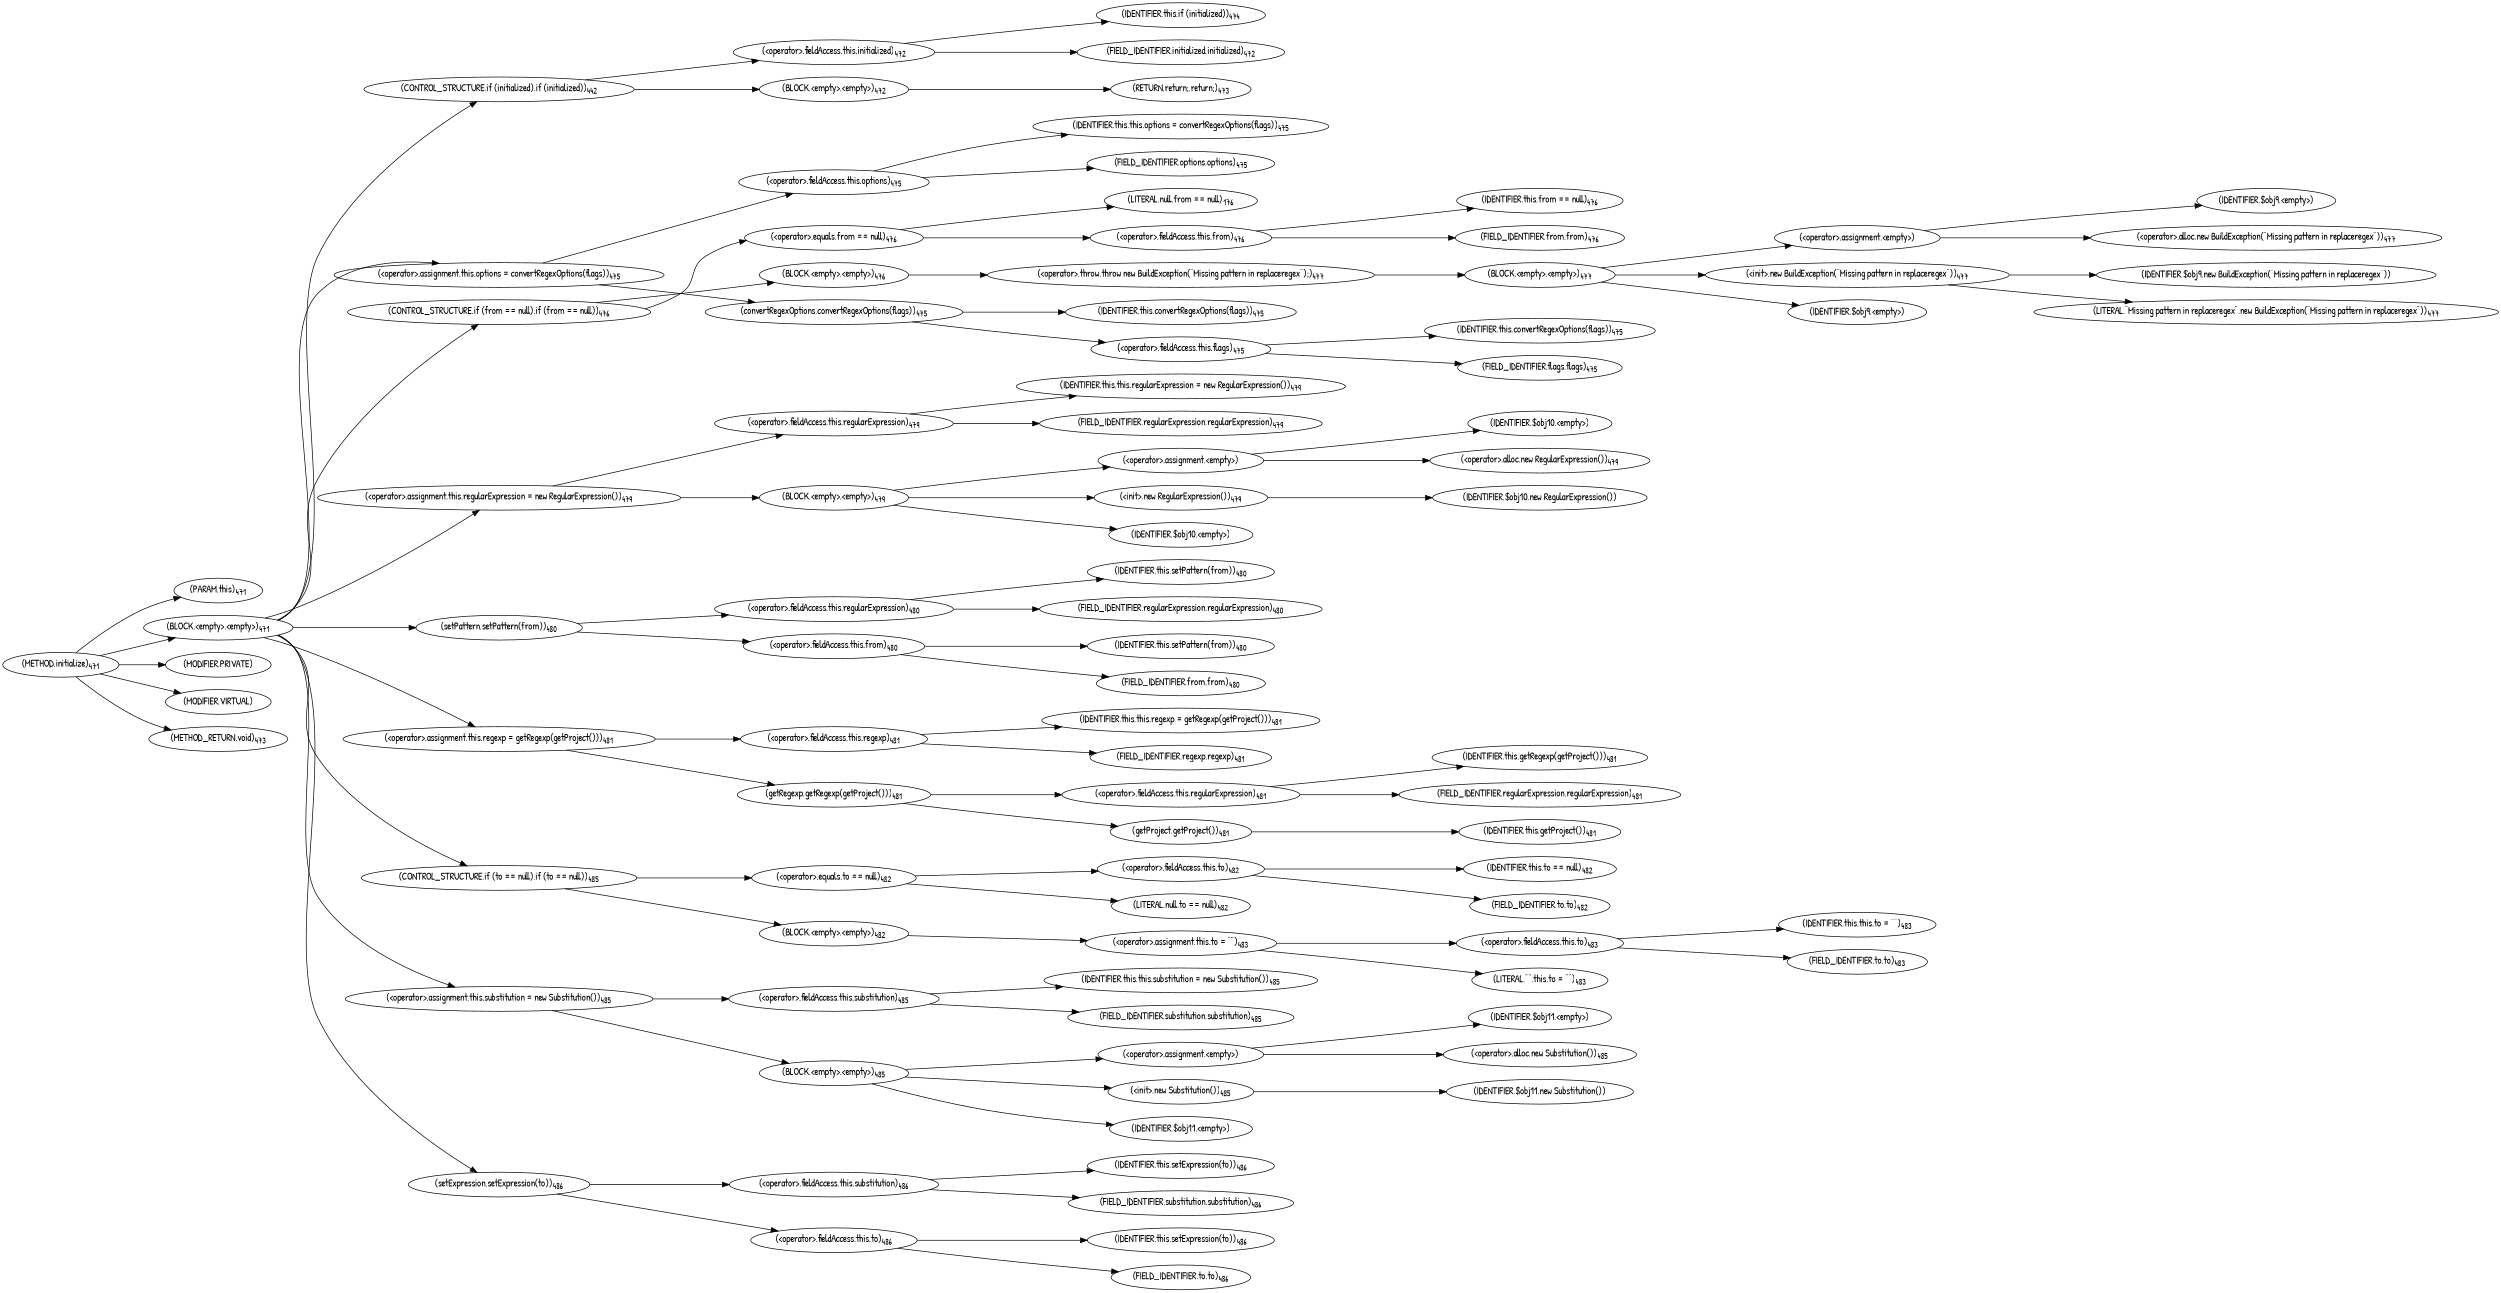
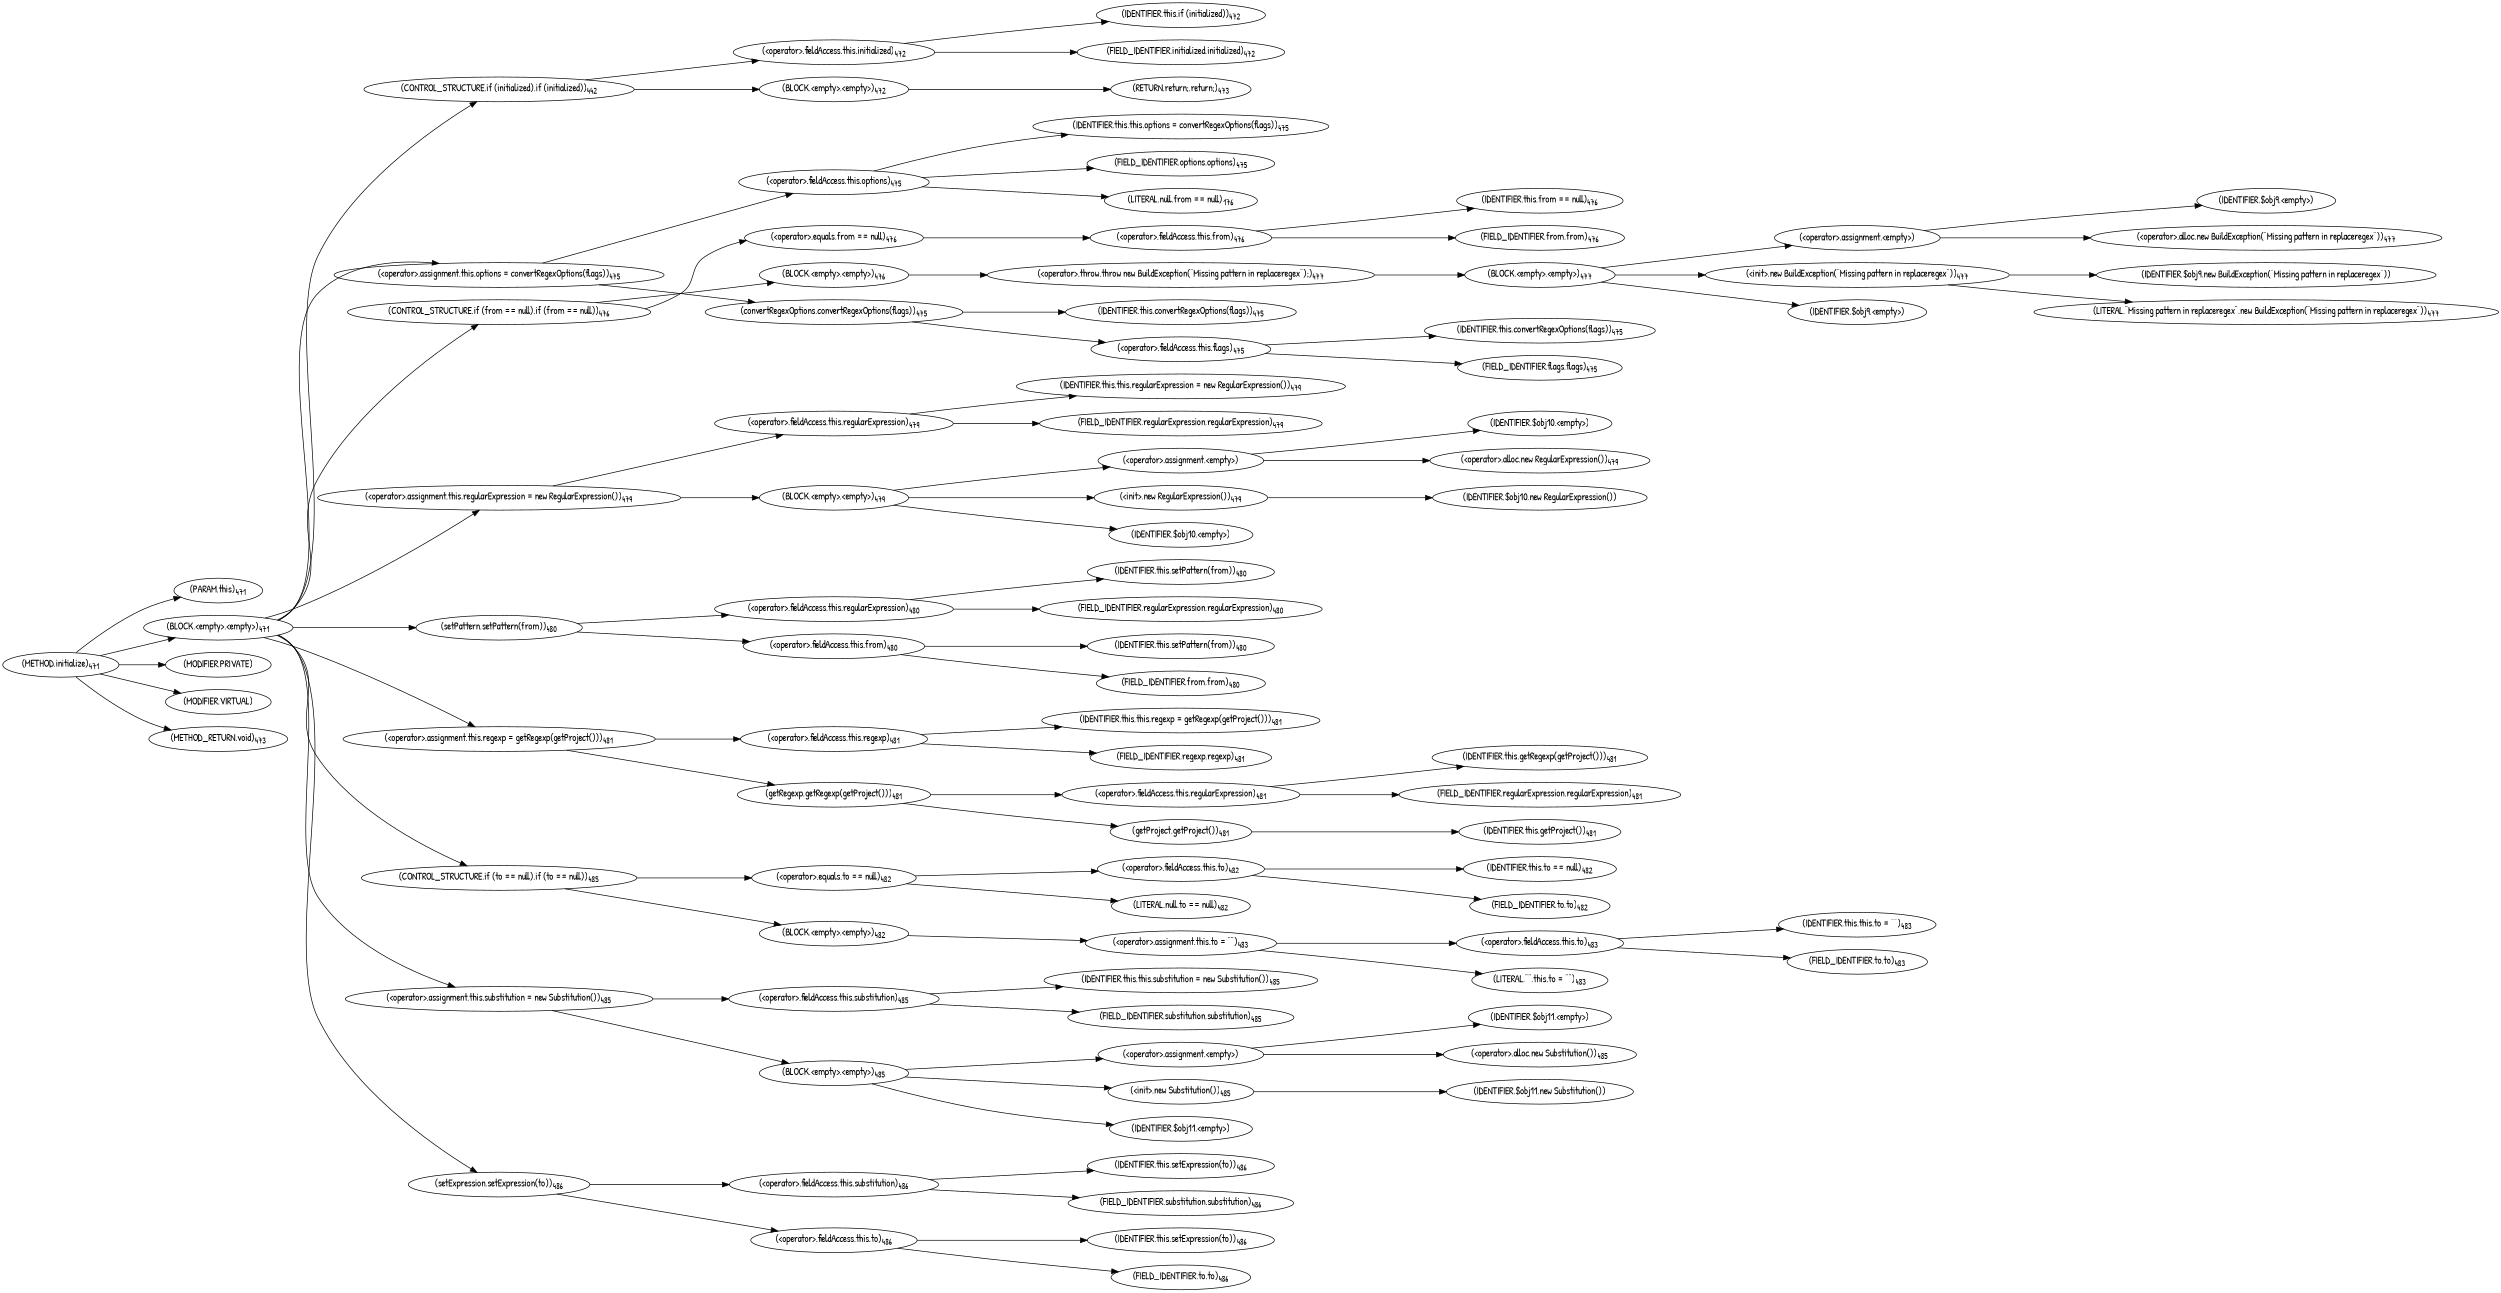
node "(IDENTIFIER,this,if (initialized))": text "474" -> "472"
edge "(<operator>.equals,from == null)" -> "(LITERAL,null,from == null)": now "(<operator>.fieldAccess,this.options)" -> "(LITERAL,null,from == null)"
